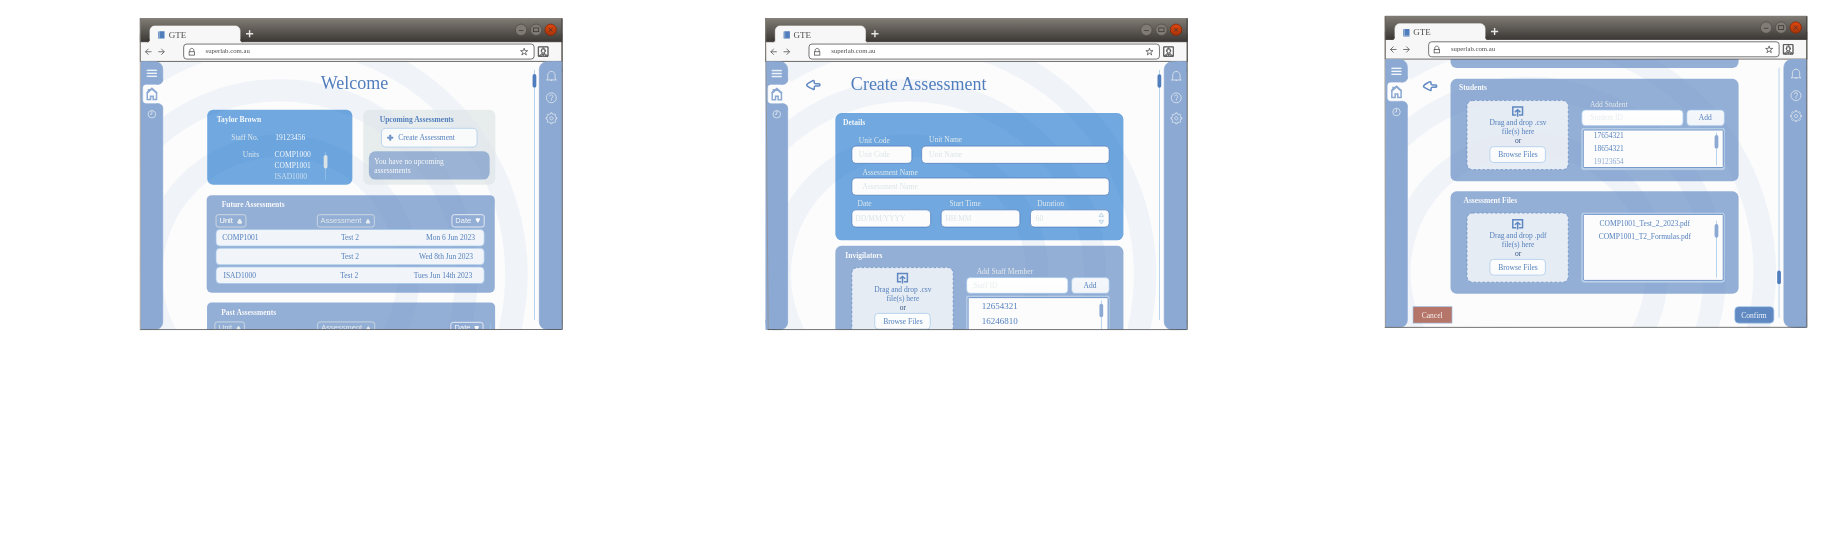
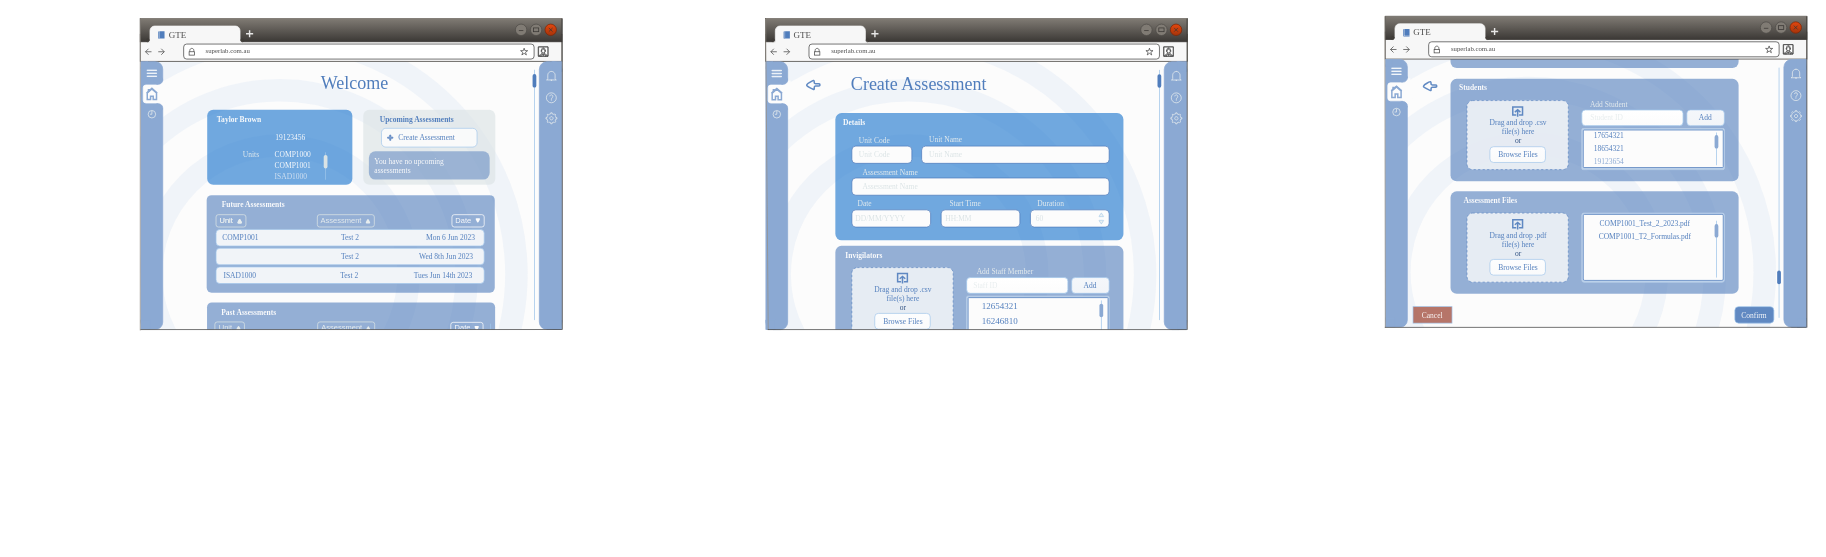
node "Staff No.": removed
